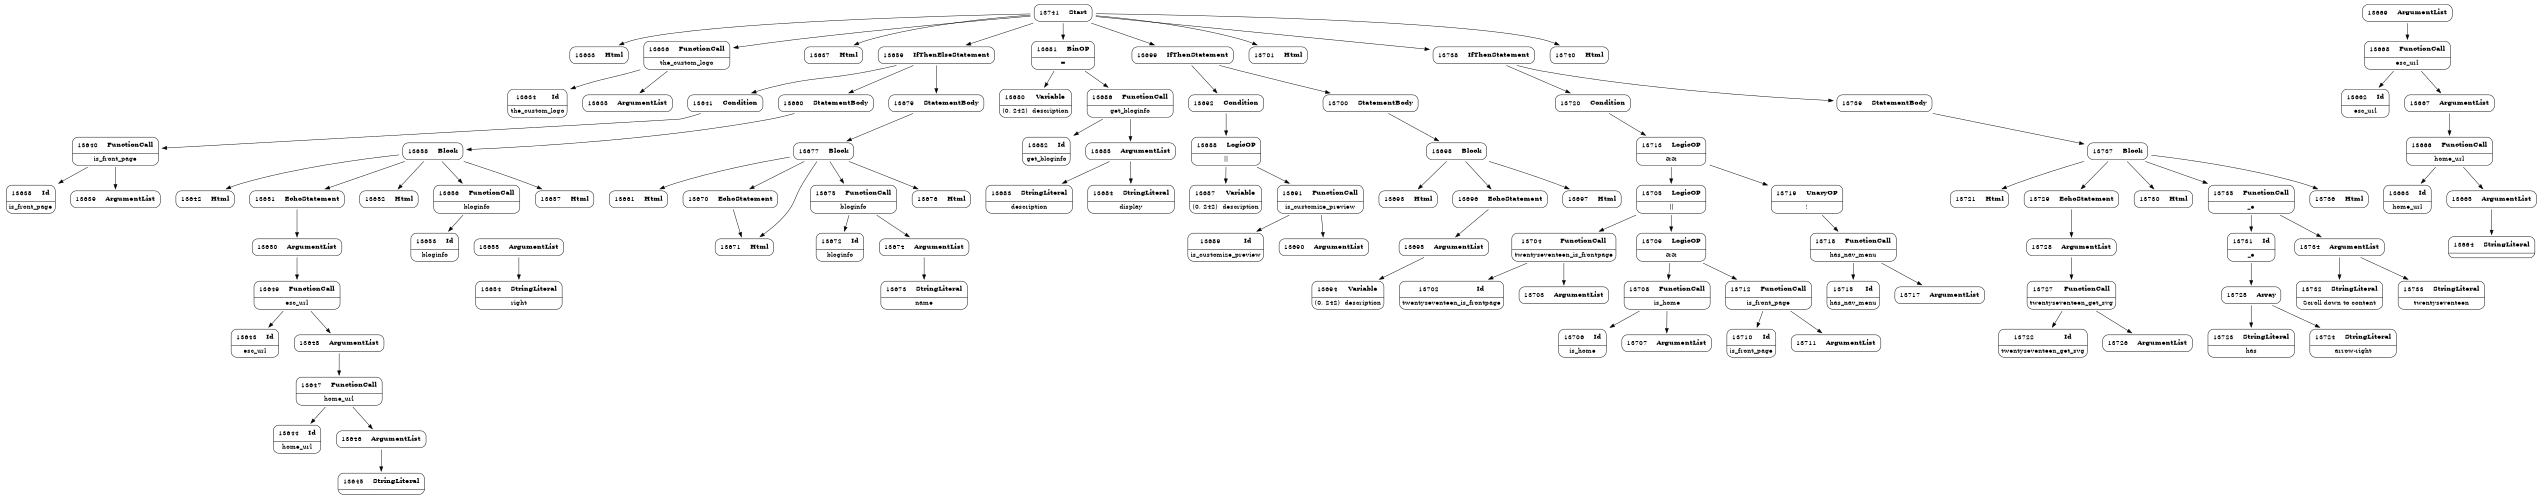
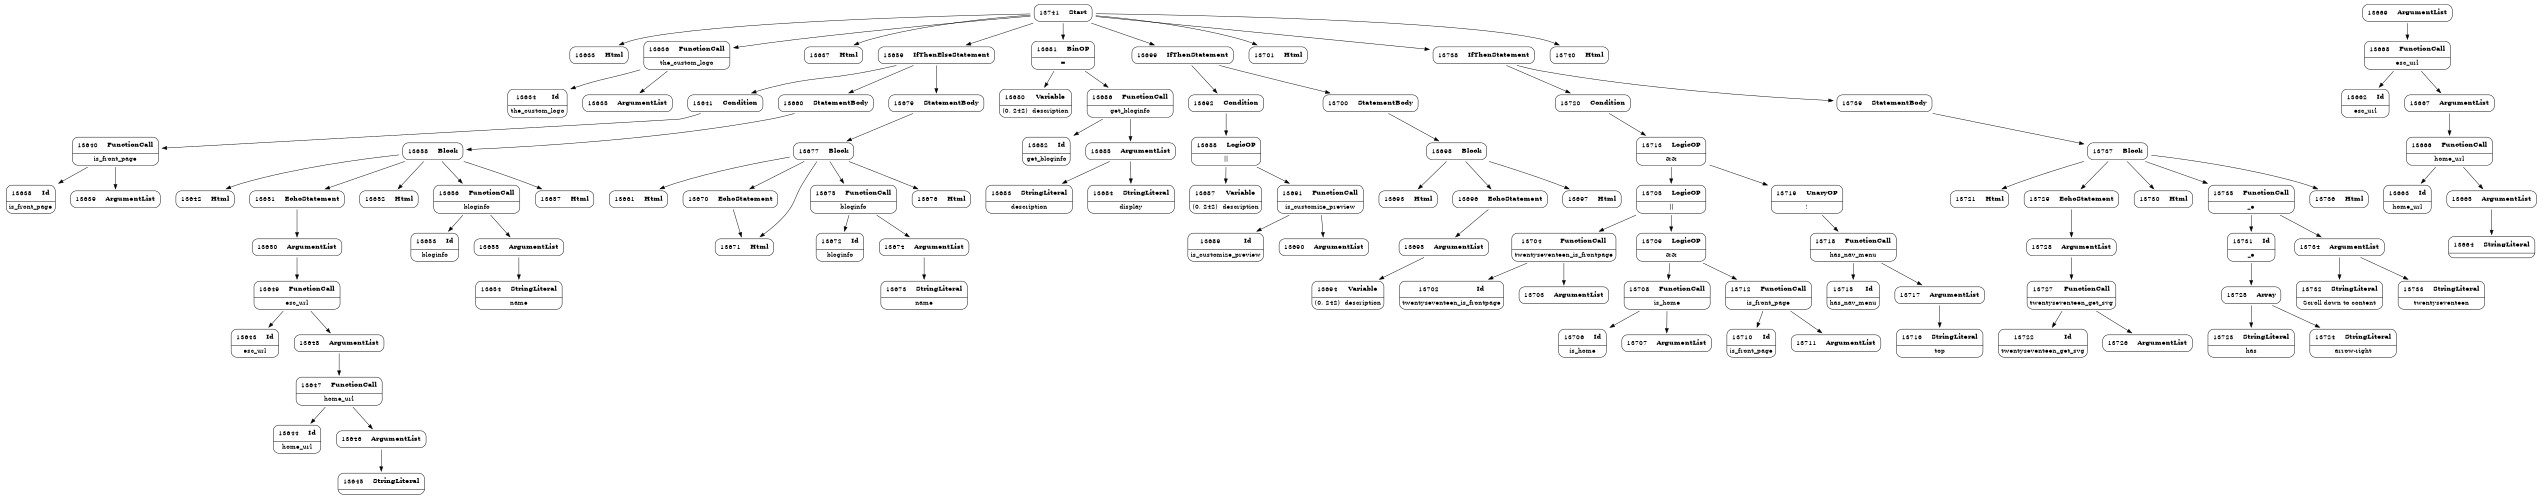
edge "13656" -> "13655": added
node "13654": text "right" -> "name"
node "13716": added
